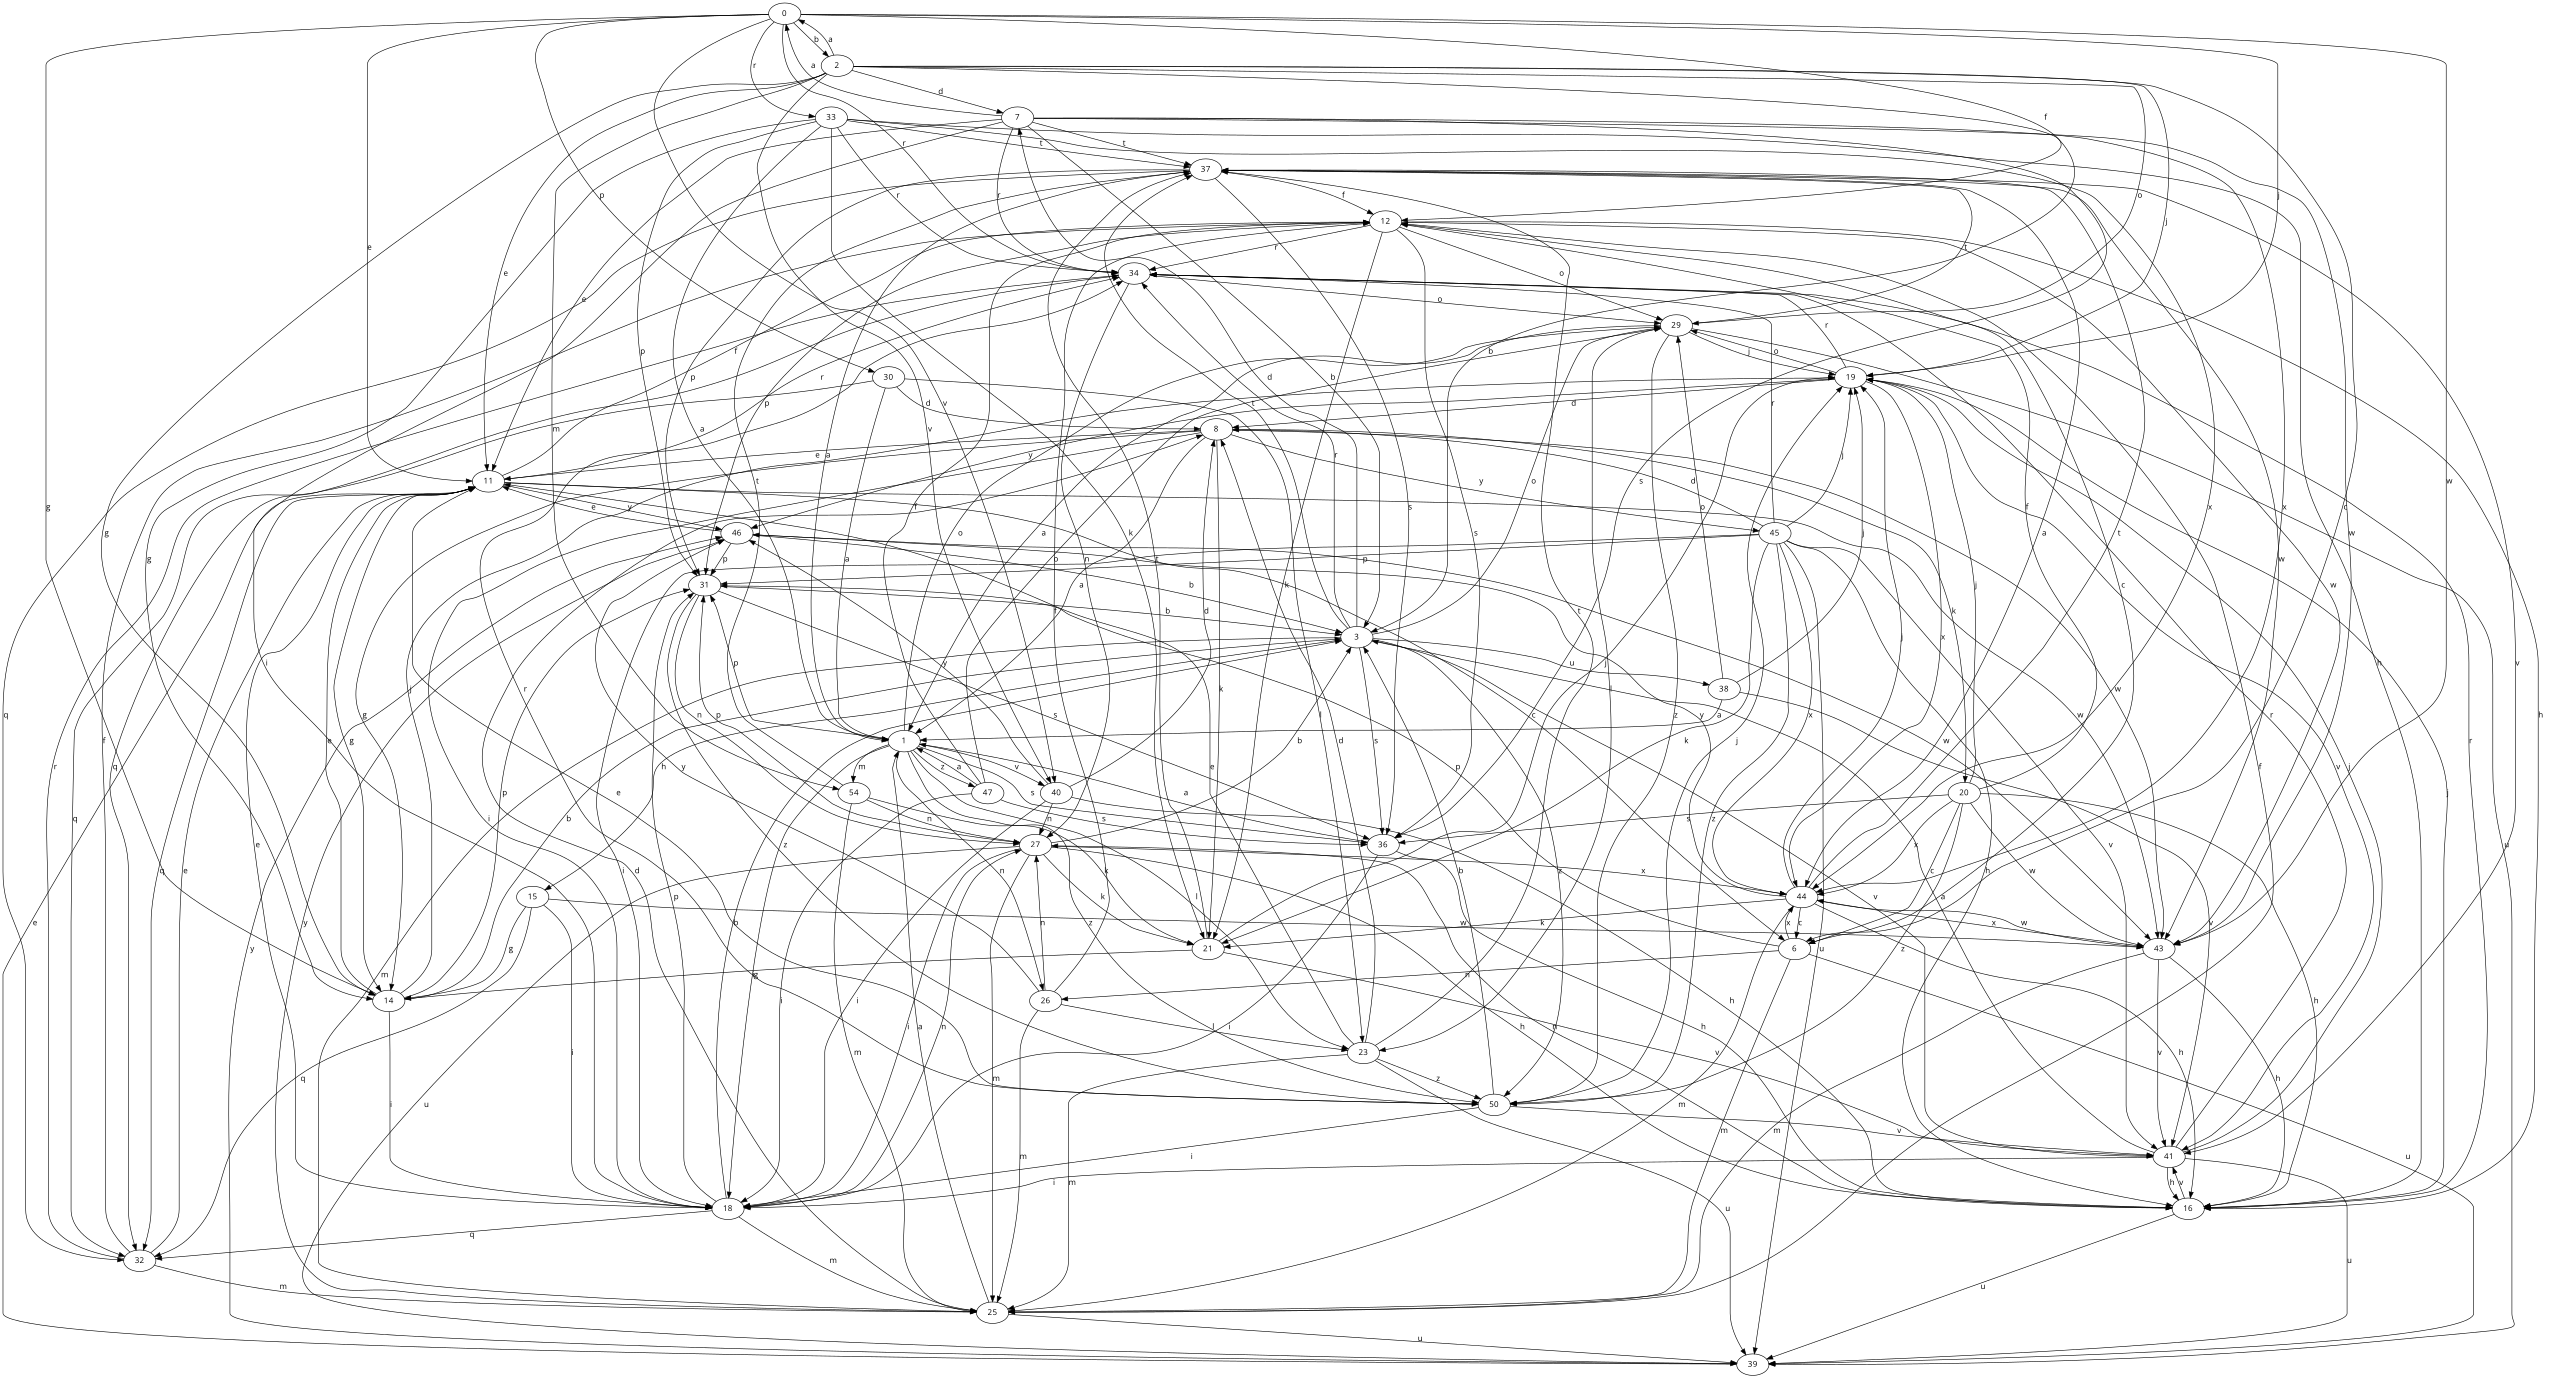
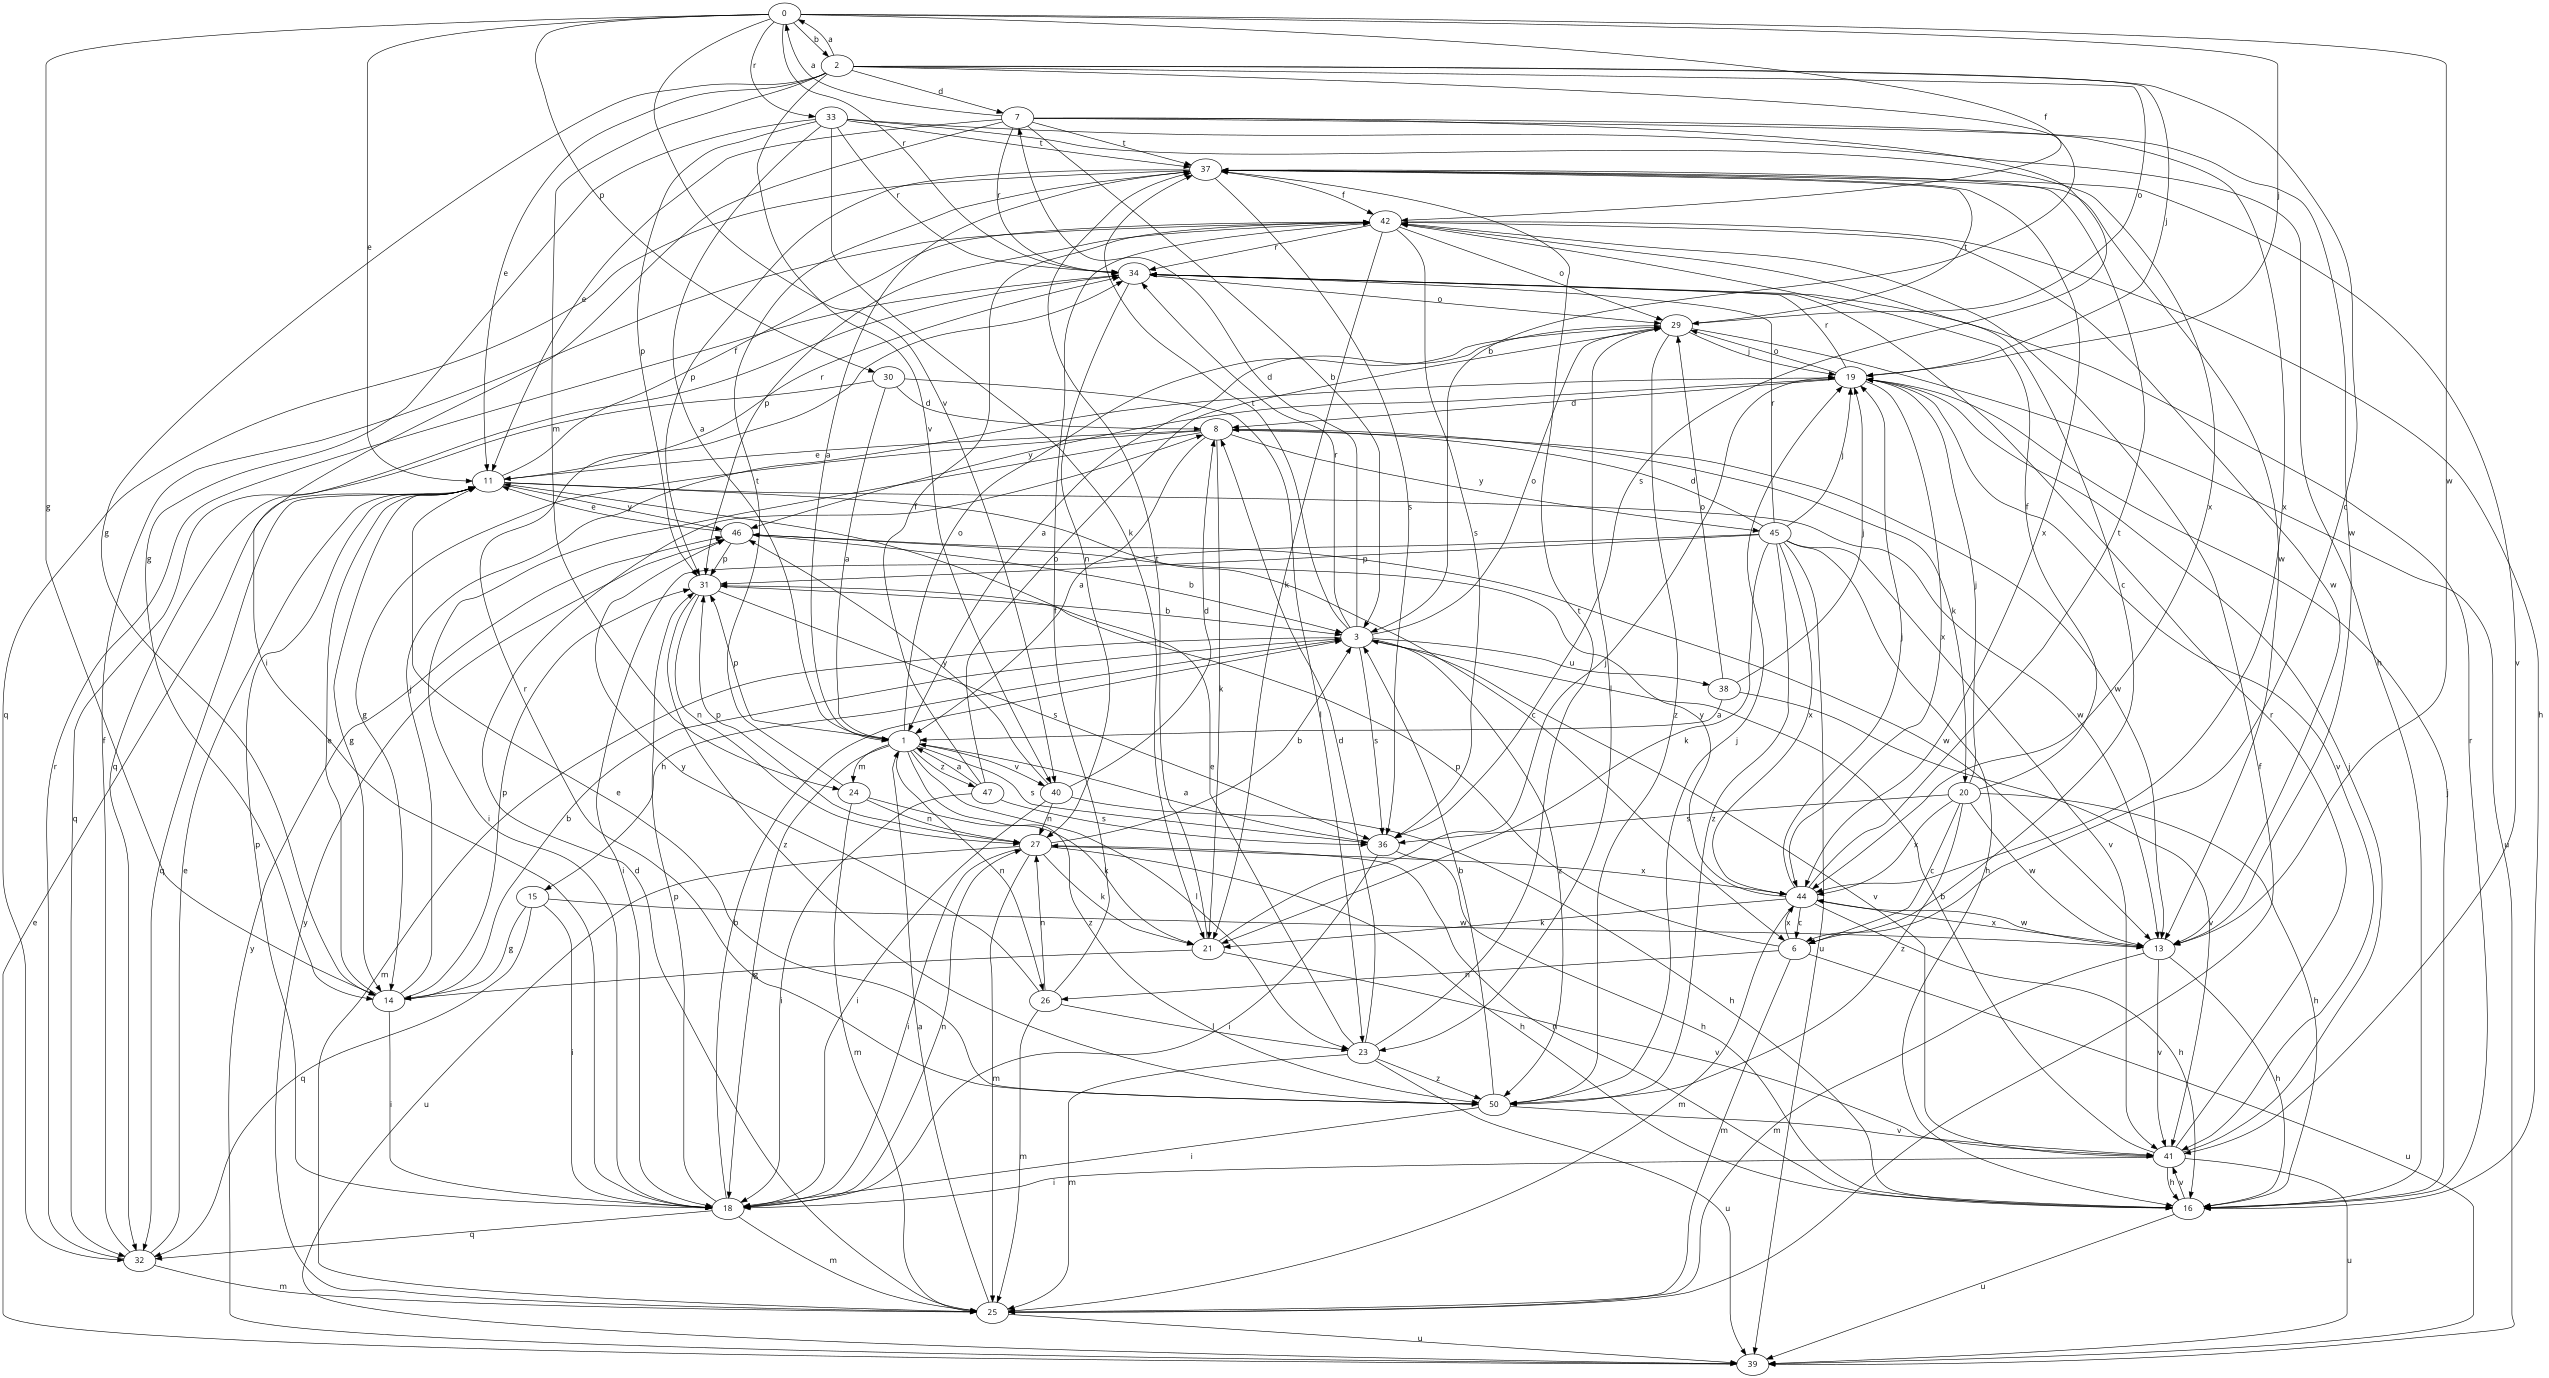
node "12": label "12" -> "42"
edge "37" -> "44": label "a" -> "x"
node "54": label "54" -> "24"
edge "18" -> "11": label "e" -> "p"
edge "41" -> "3": label "a" -> "b"
node "43": label "43" -> "13"
